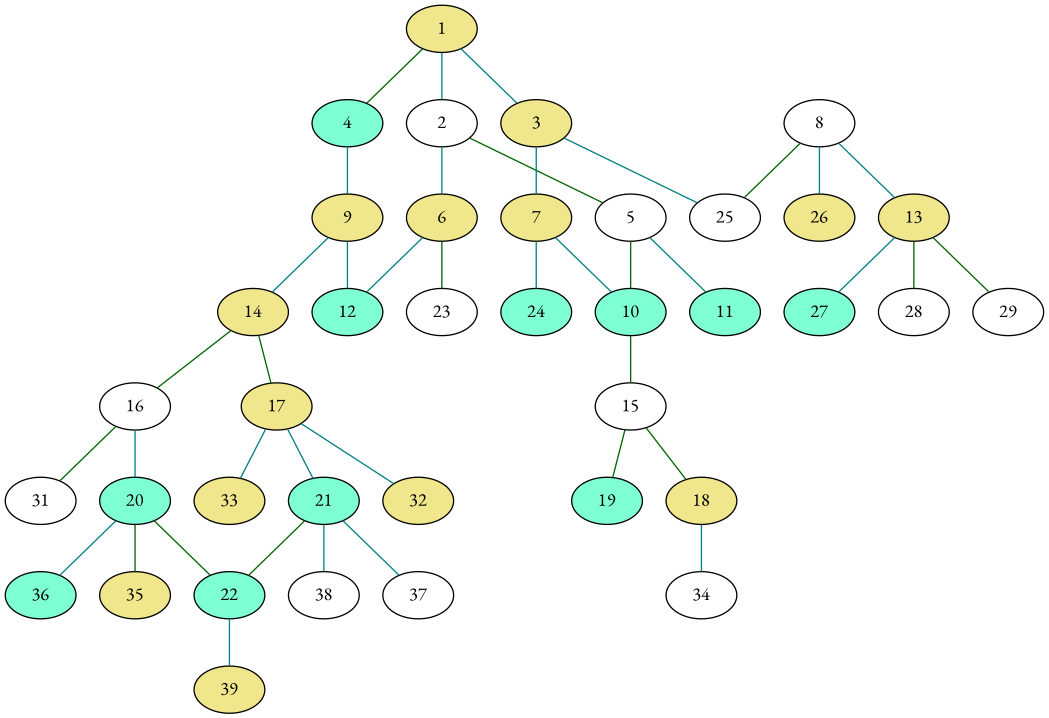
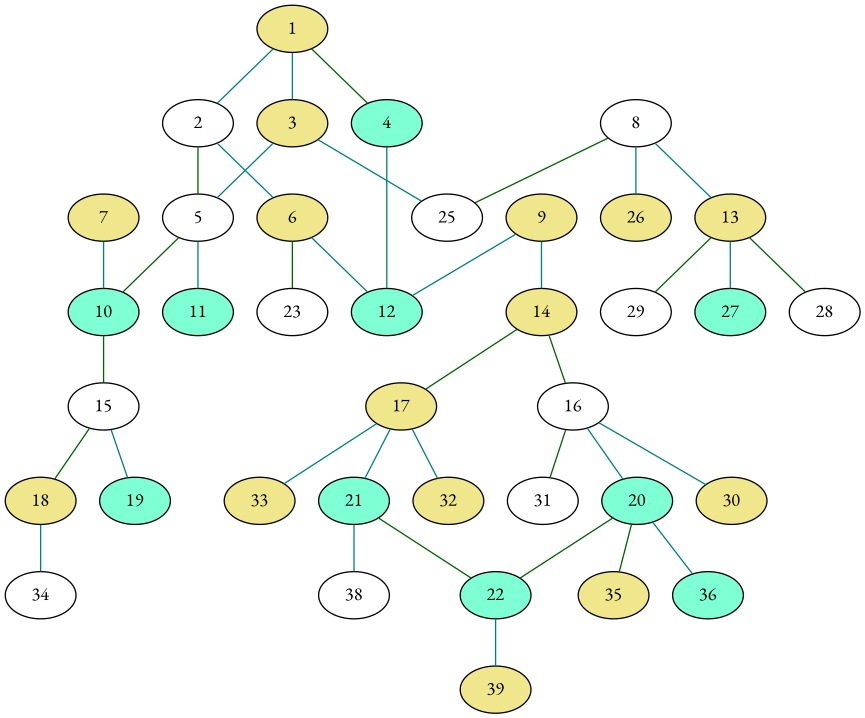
edge "3" -- "7": now "3" -- "5"
edge "4" -- "9": now "4" -- "12"
node "24": removed
edge "15" -- "19": color darkgreen -> teal
node "30": added
node "37": removed
